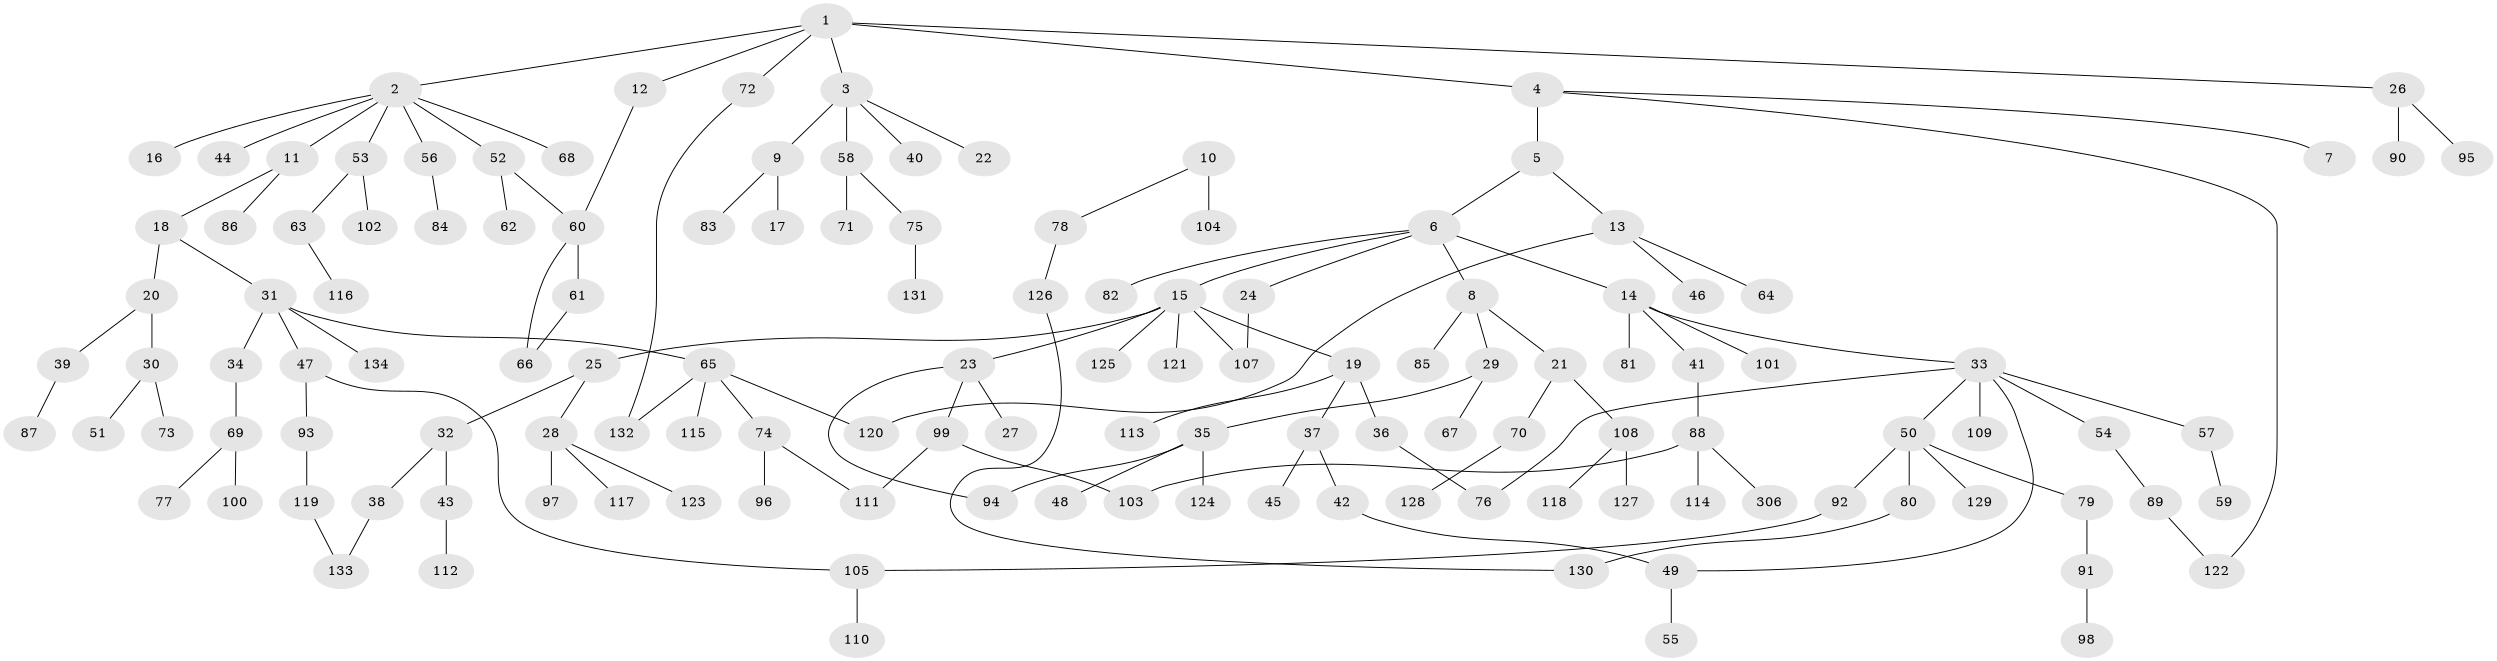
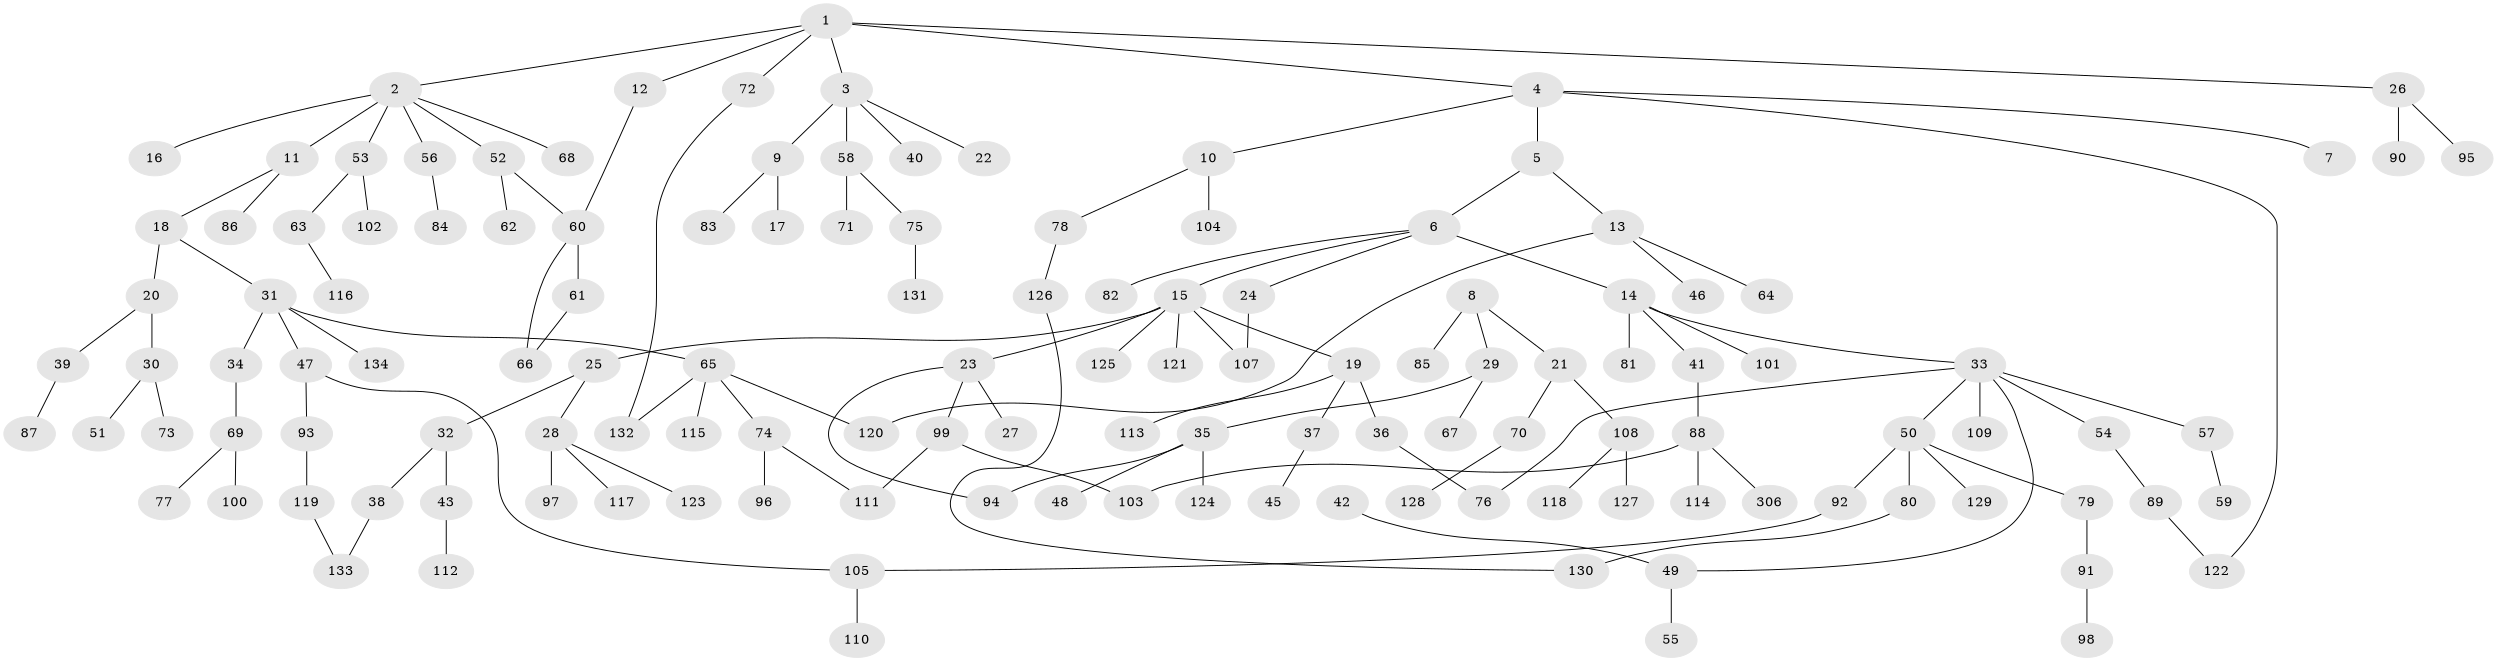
edge "4" -- "10": added
node "44": removed
edge "6" -- "8": removed
edge "37" -- "42": removed
